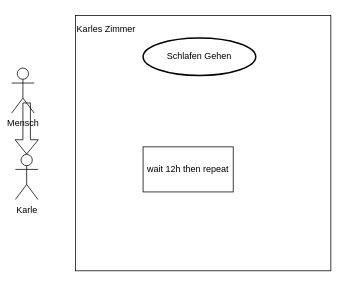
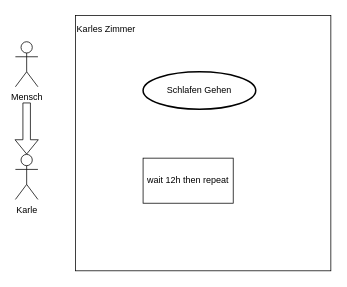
node "Schlafen Gehen": moved (199, 57) -> (199, 90)
node "Mensch": moved (23, 90) -> (27, 64)
node "wait 12h then repeat": moved (188, 169) -> (188, 180)
